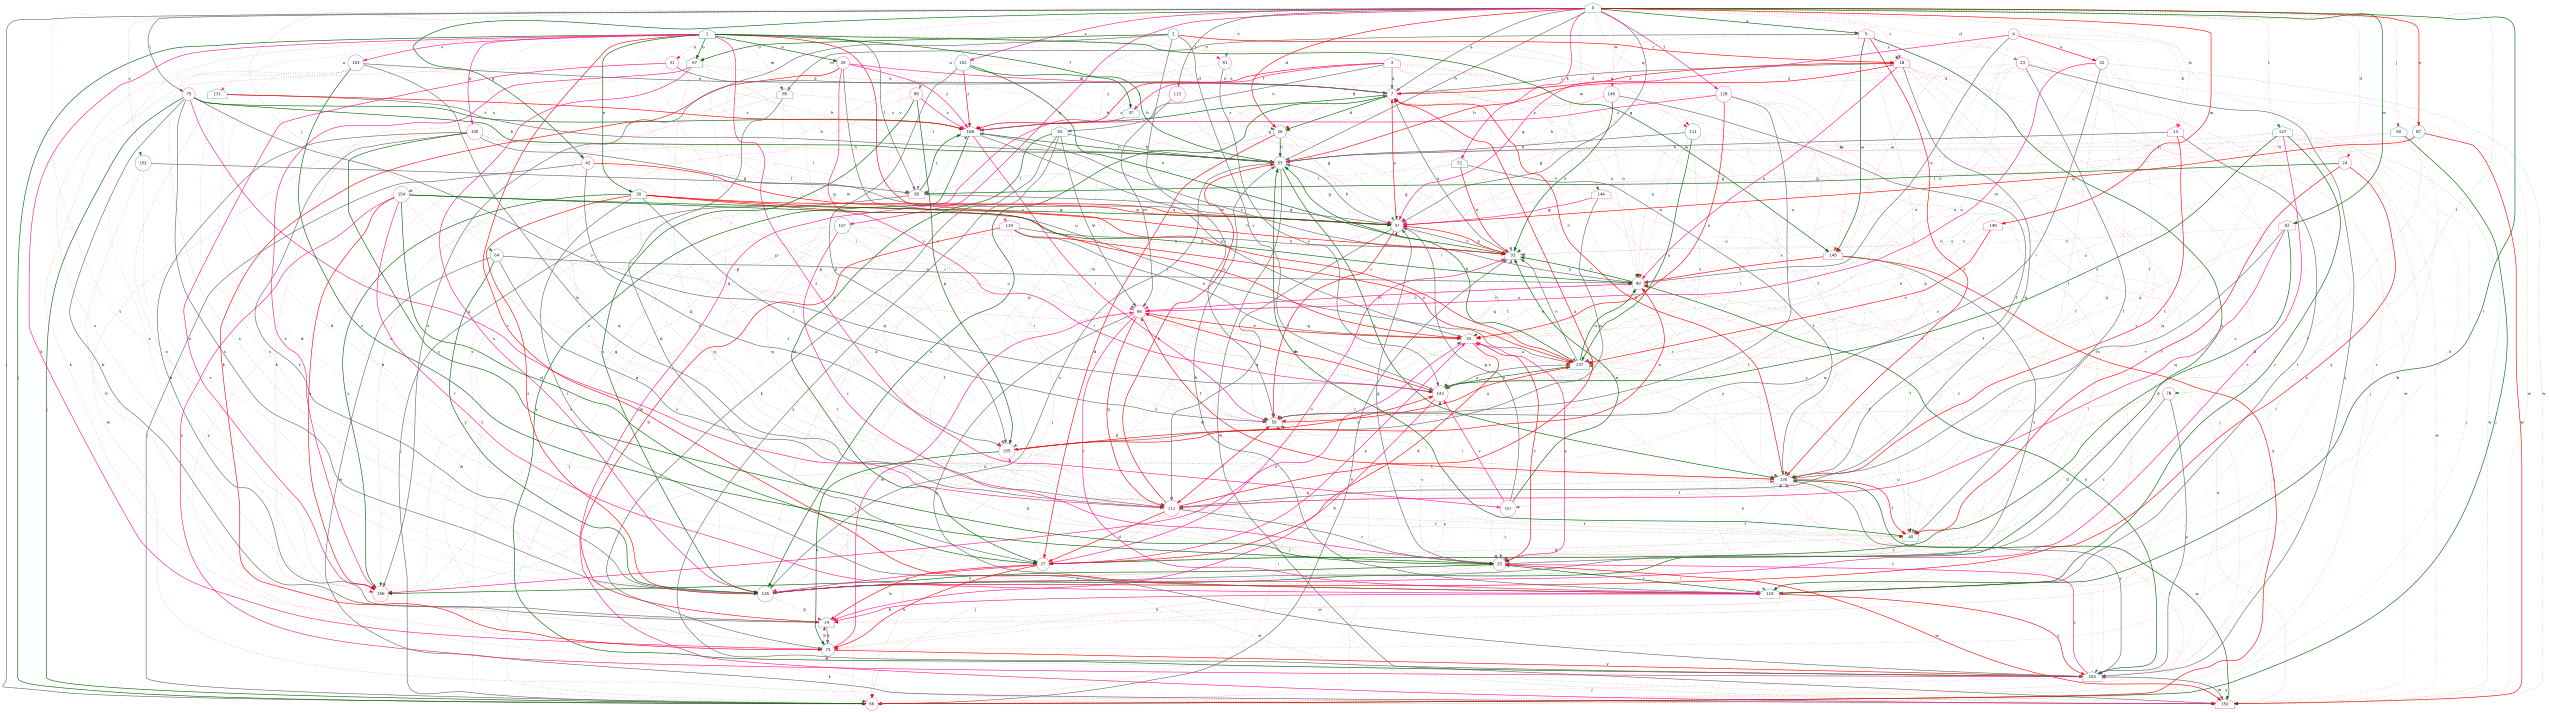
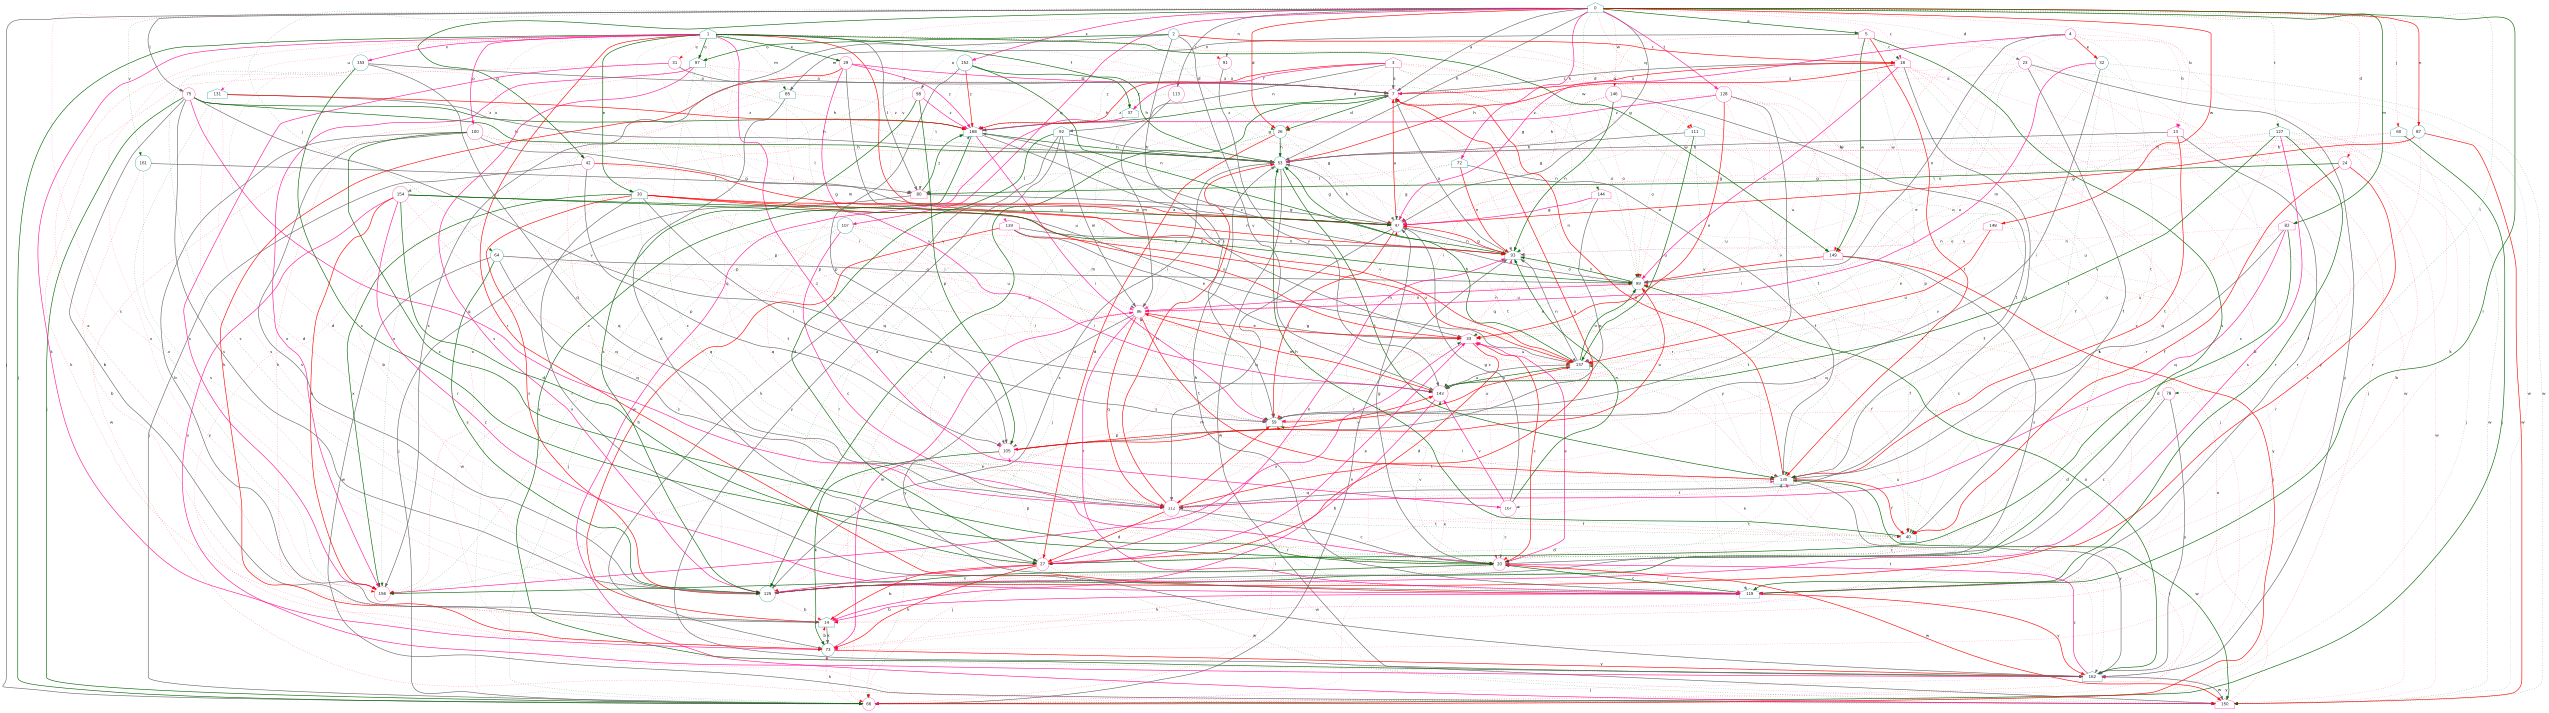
node "111": shape circle -> house
